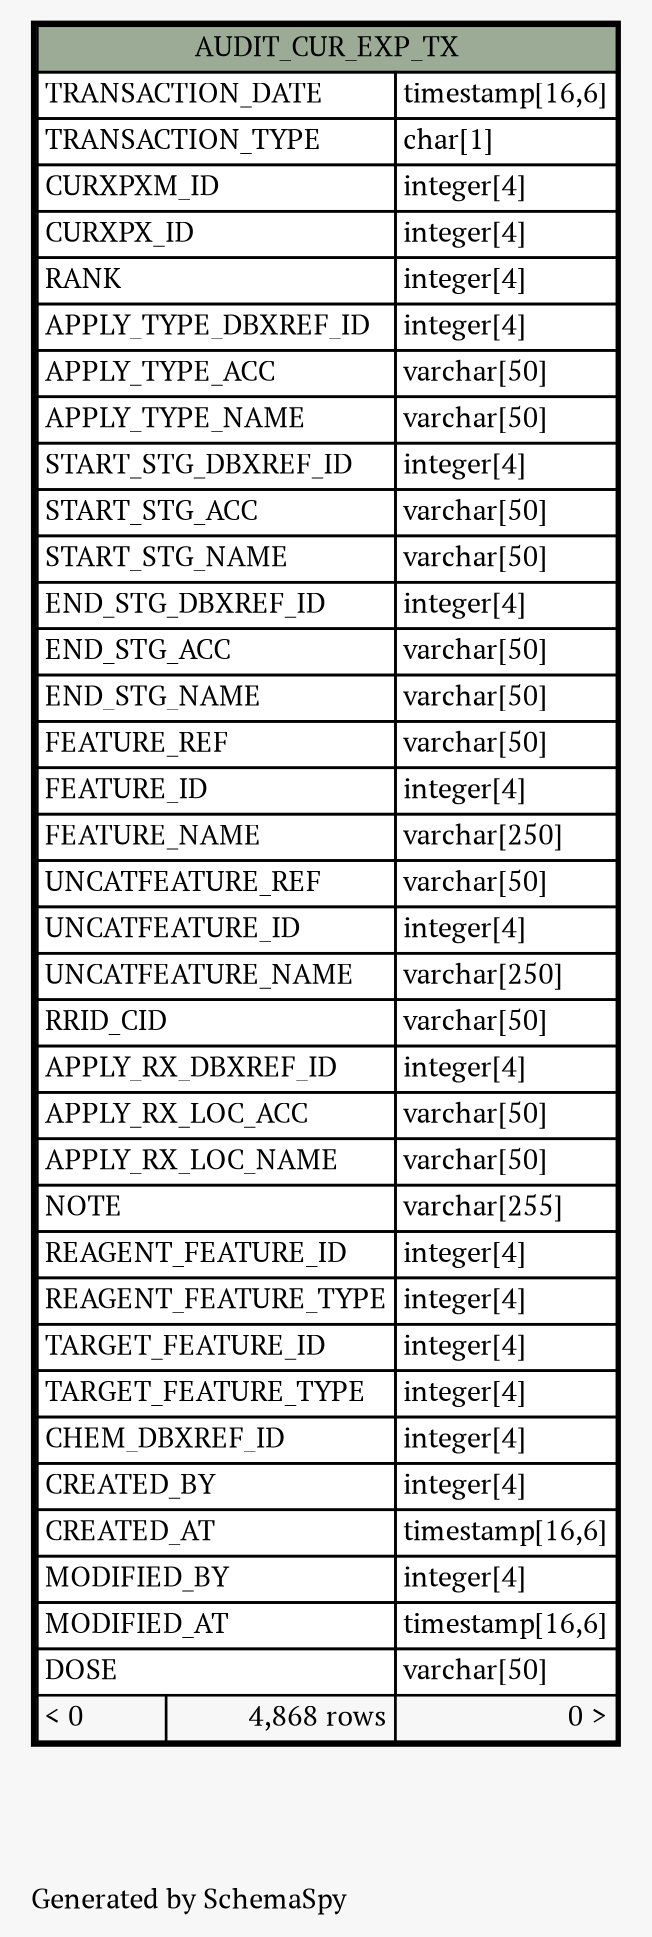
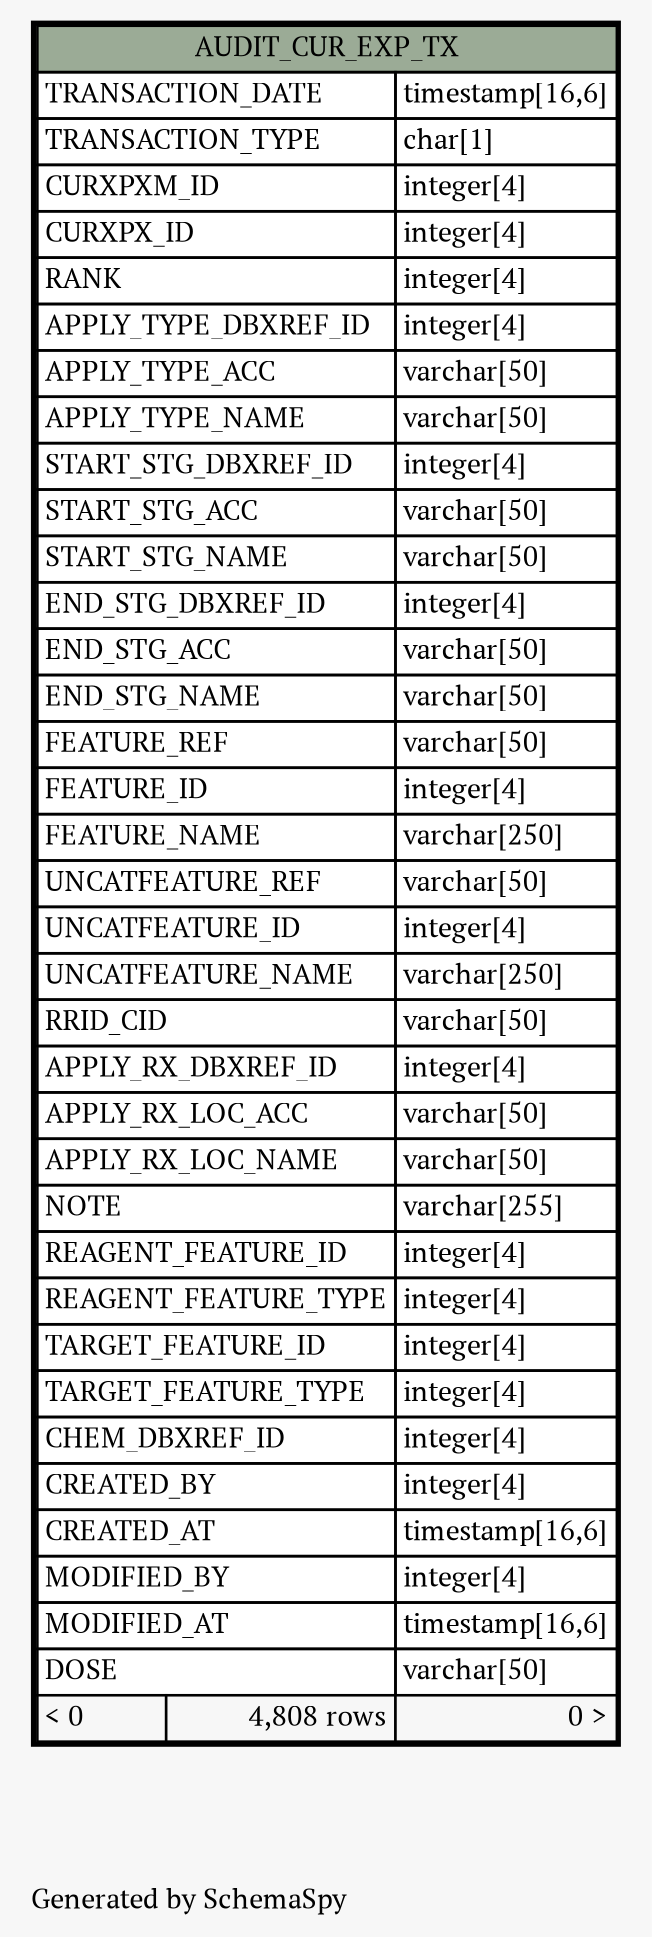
node "AUDIT_CUR_EXP_TX": text "4,868 rows" -> "4,808 rows"
